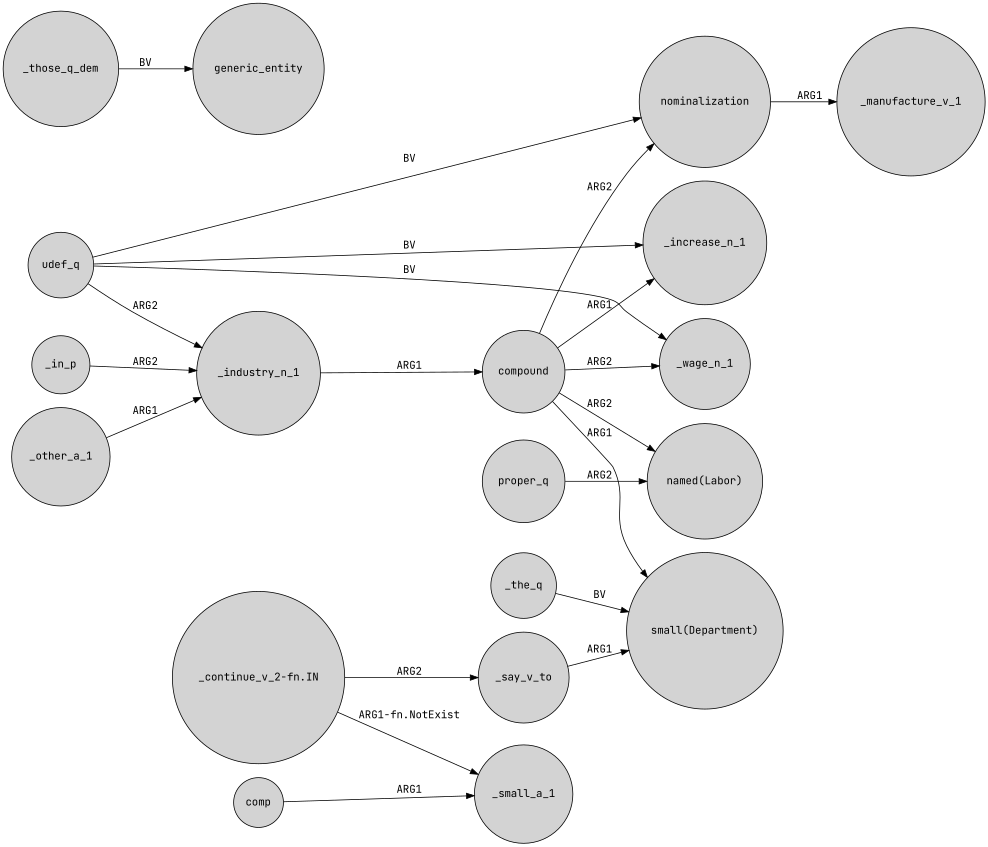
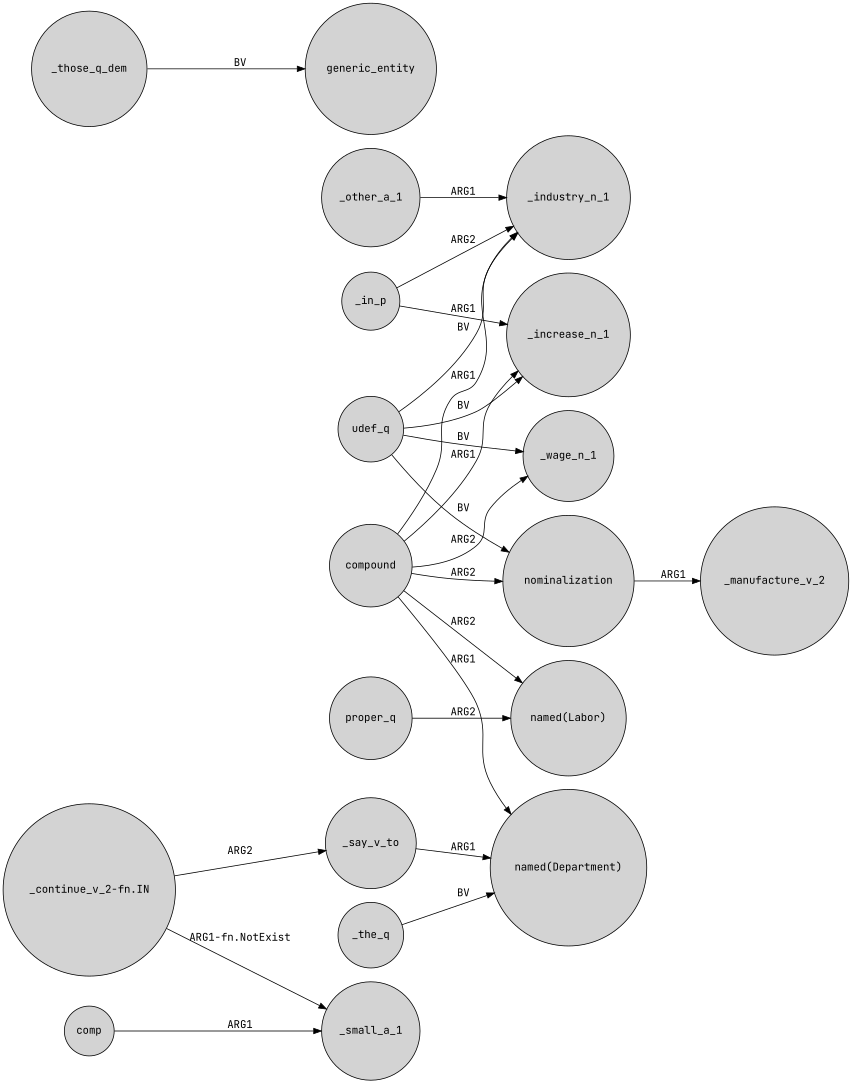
node "_manufacture_v_1": label "_manufacture_v_1" -> "_manufacture_v_2"
edge "udef_q" -> "_industry_n_1": label "ARG2" -> "BV"
edge "_in_p" -> "_increase_n_1": added, label "ARG1"
edge "_industry_n_1" -> "compound": reversed
node "small(Department)": label "small(Department)" -> "named(Department)"
